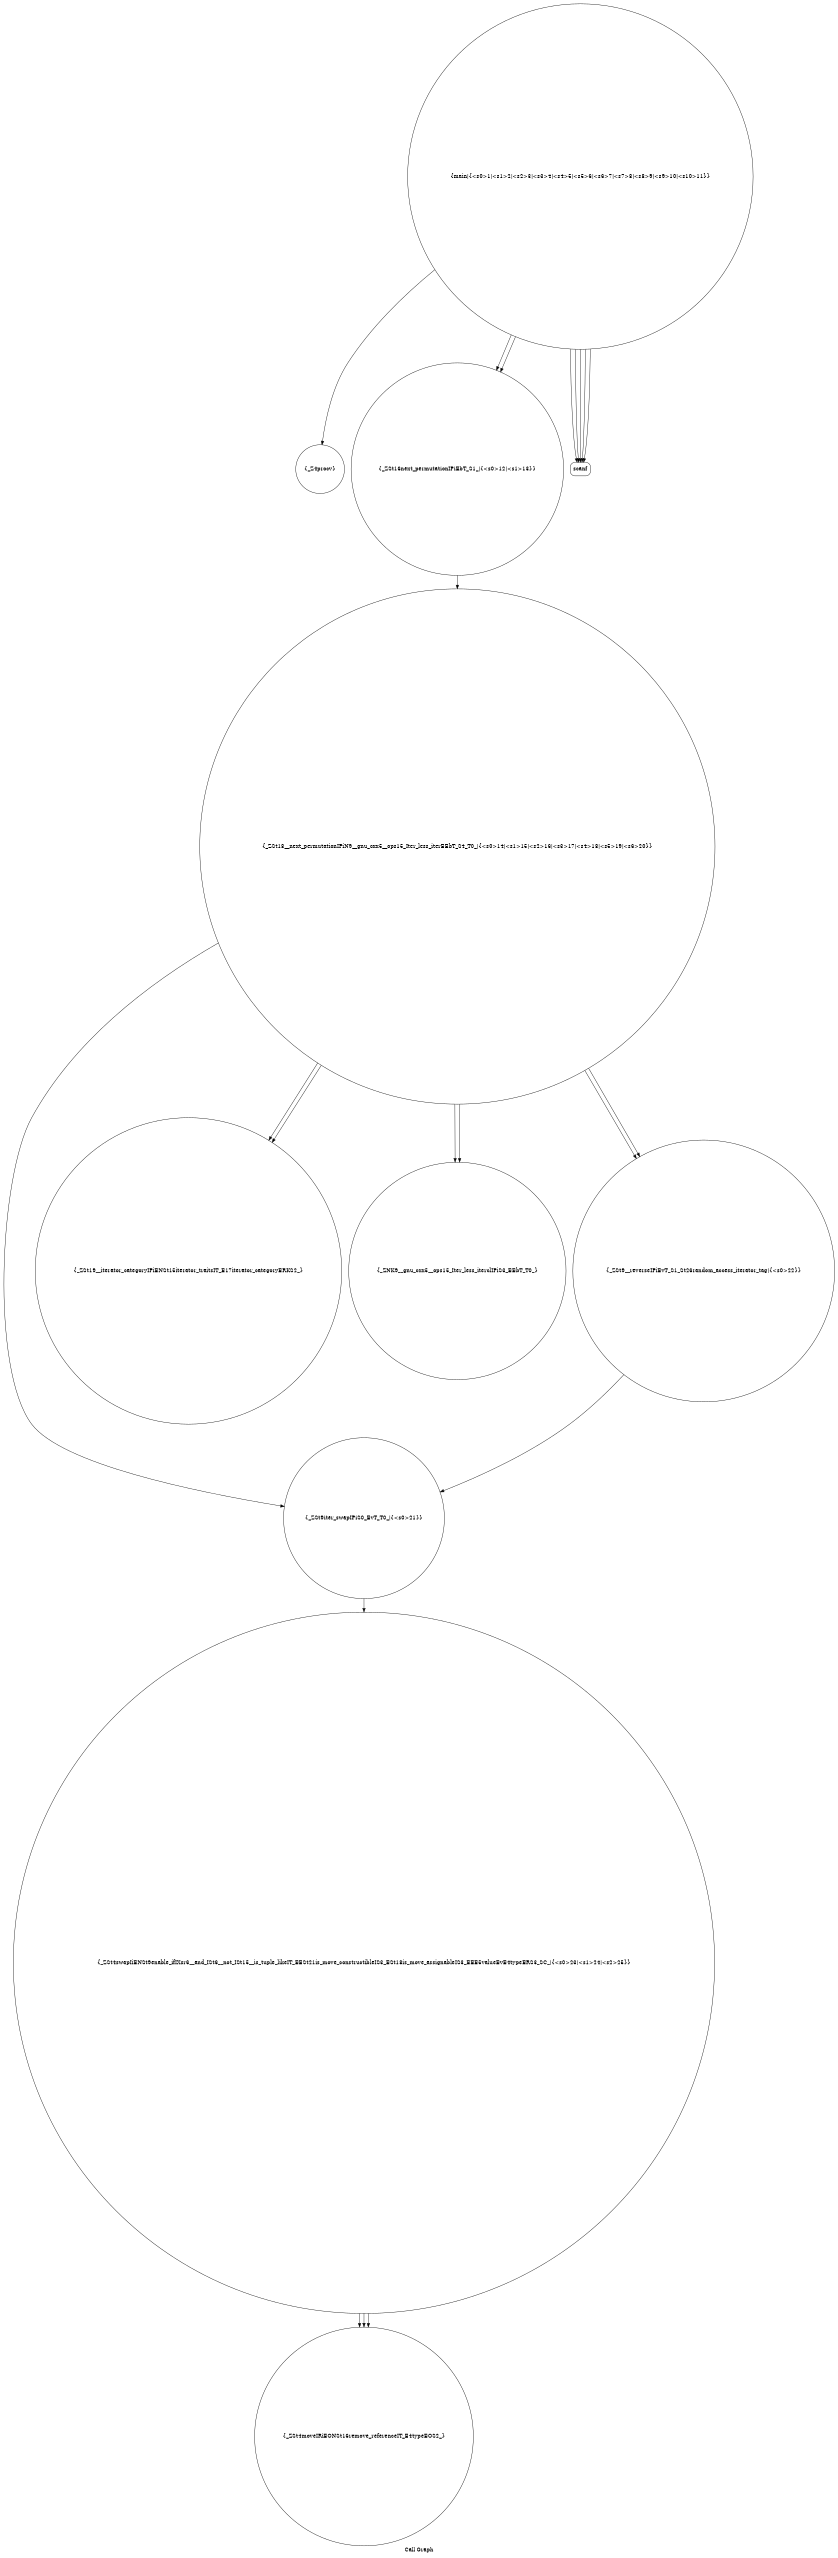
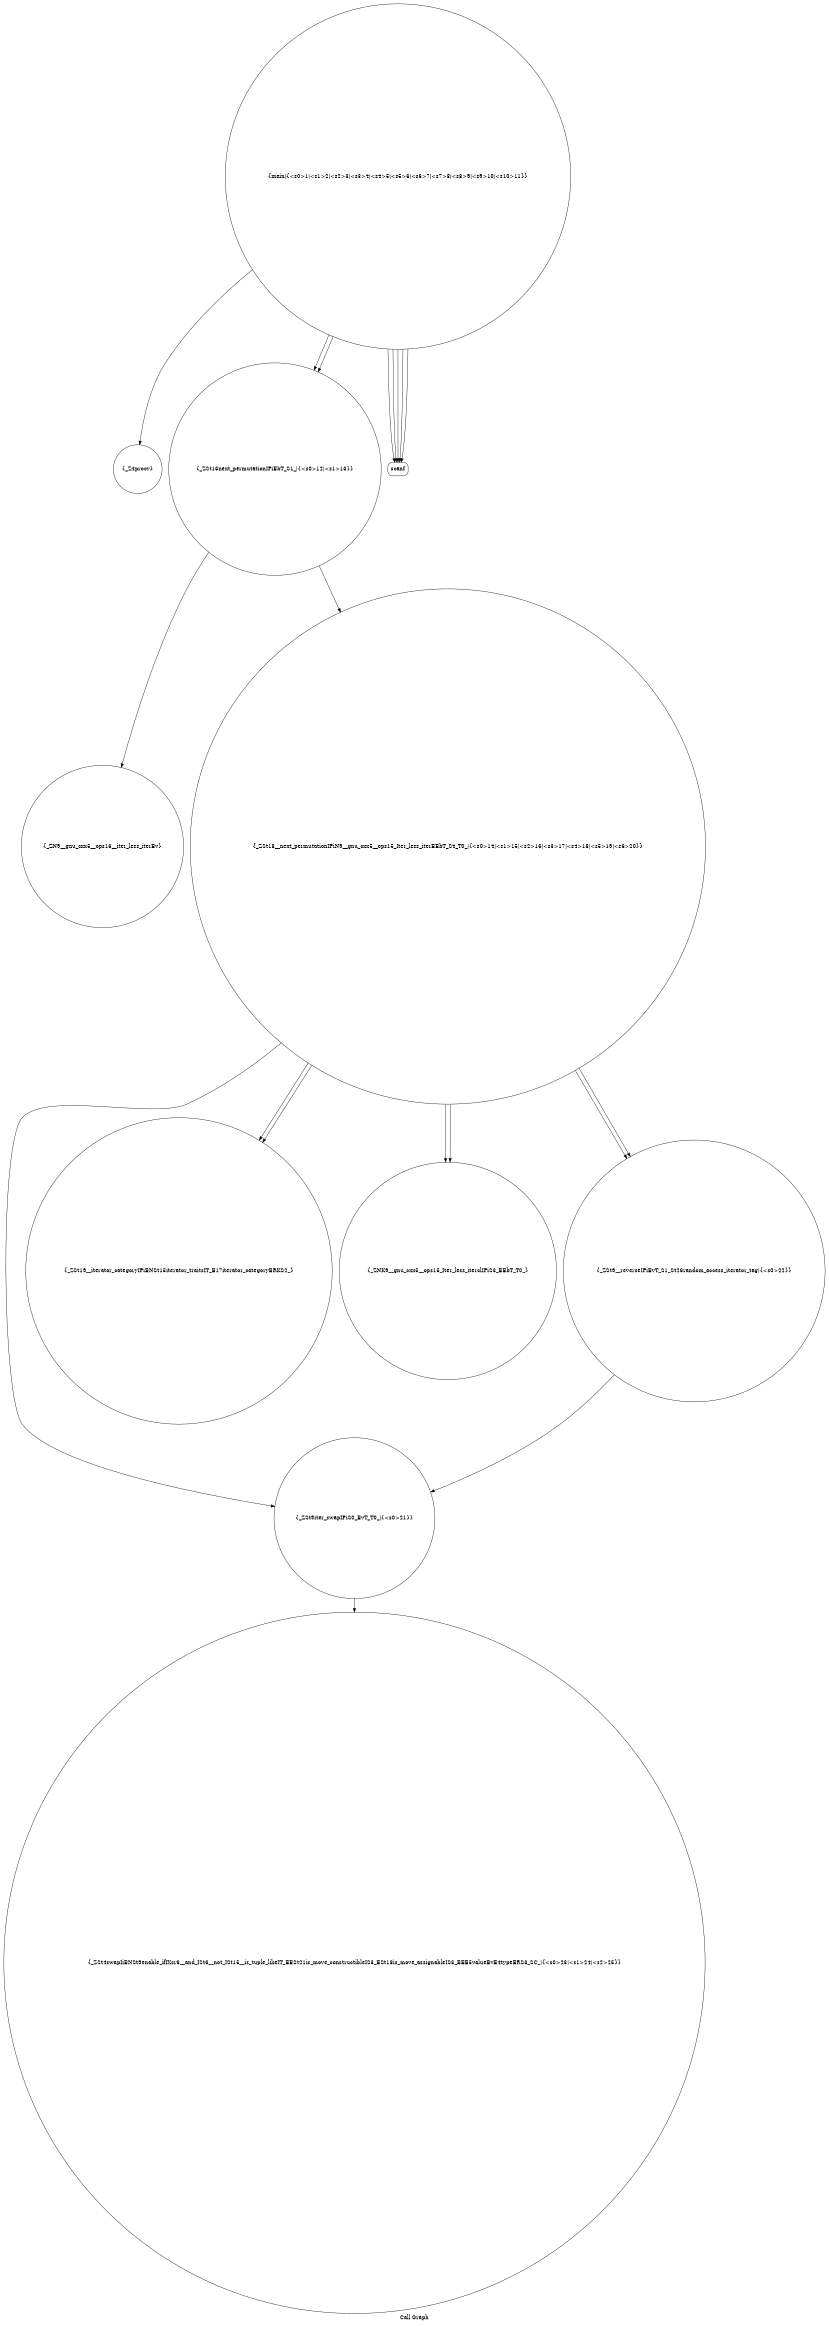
node "{_ZN9__gnu_cxx5__ops16__iter_less_iterEv}": added
node "{_ZSt4moveIRiEONSt16remove_referenceIT_E4typeEOS2_}": removed
